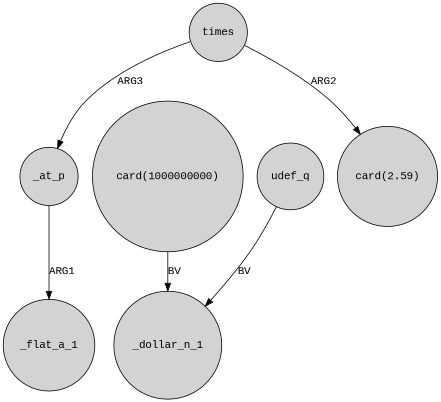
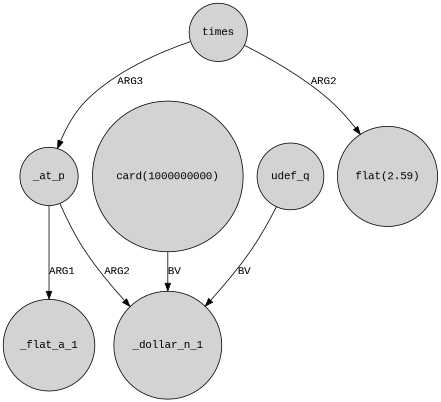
node "card(2.59)": label "card(2.59)" -> "flat(2.59)"
edge "_at_p" -> "_dollar_n_1": added, label "ARG2"
